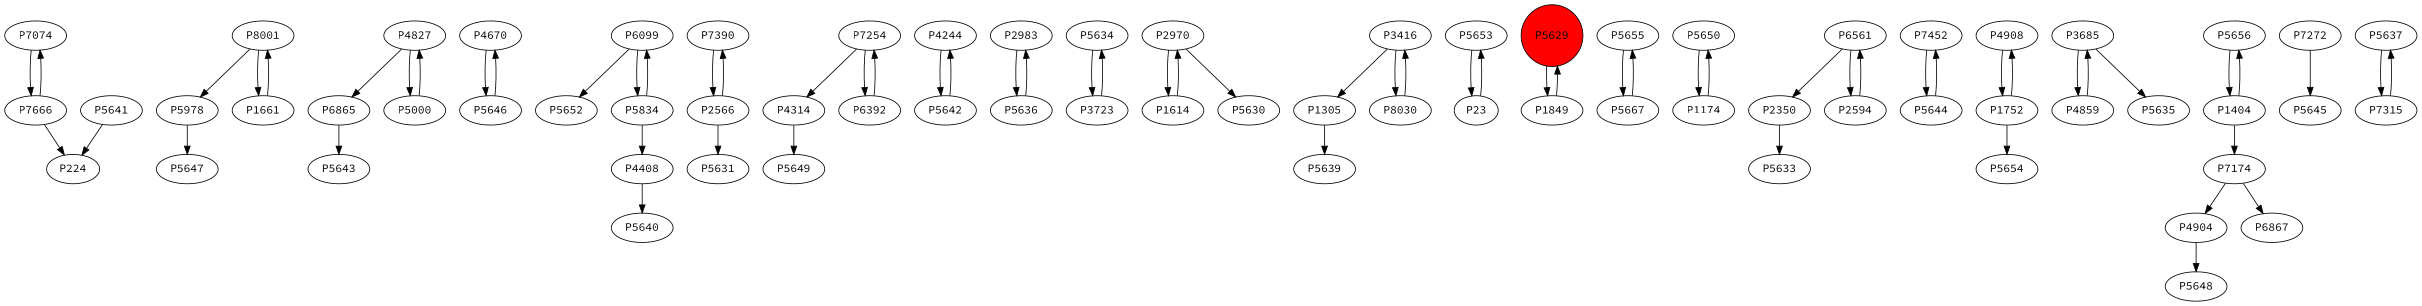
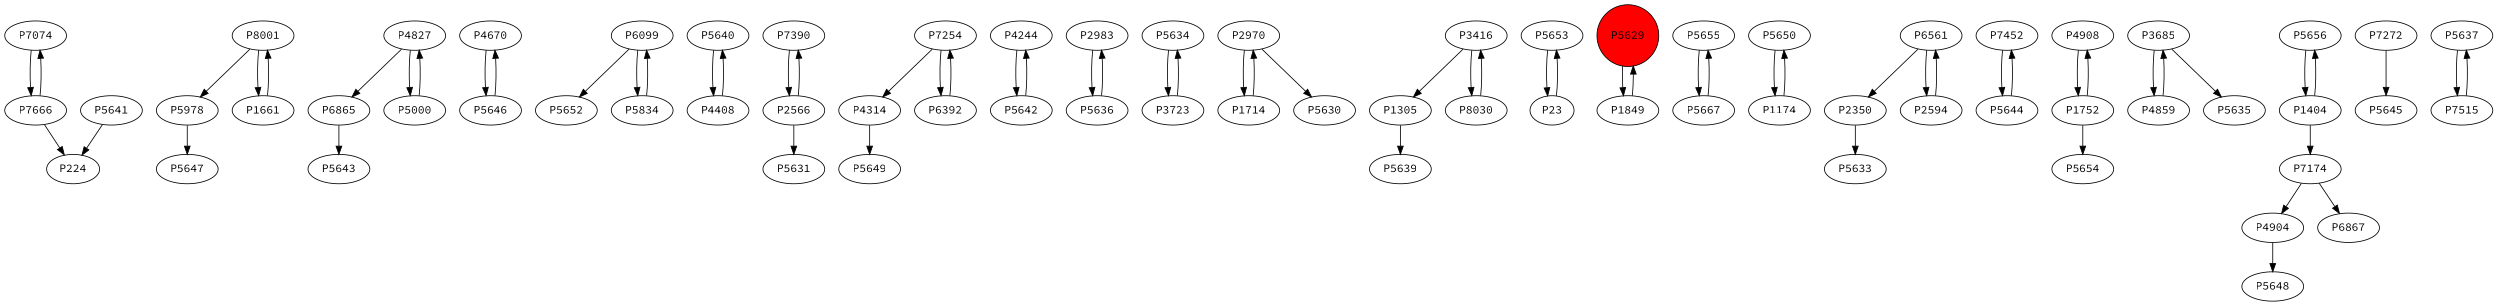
node "P1614": label "P1614" -> "P1714"
node "P7315": label "P7315" -> "P7515"
edge "P5834" -> "P4408": now "P5640" -> "P4408"
